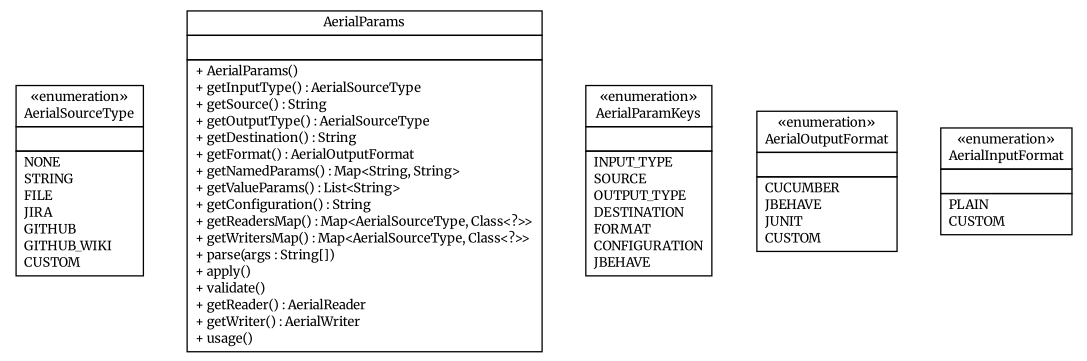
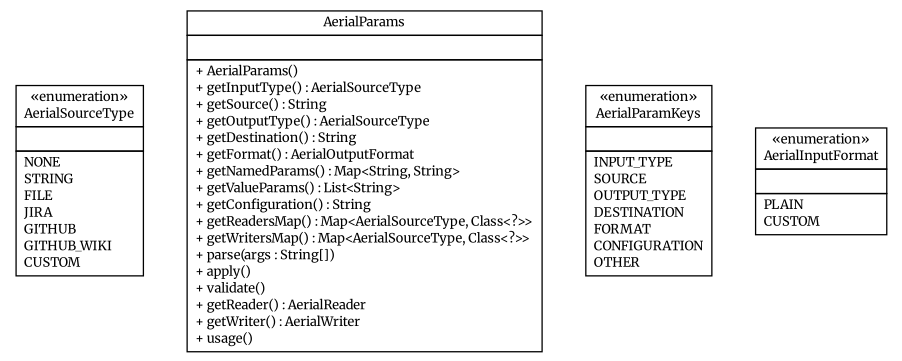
node "AerialOutputFormat": removed
node "AerialParamKeys": text "JBEHAVE" -> "OTHER"
